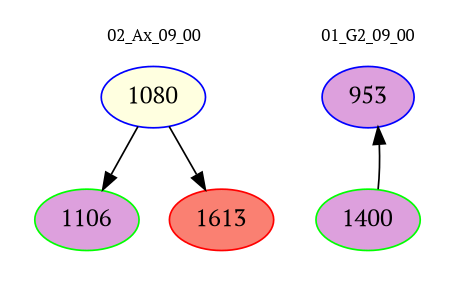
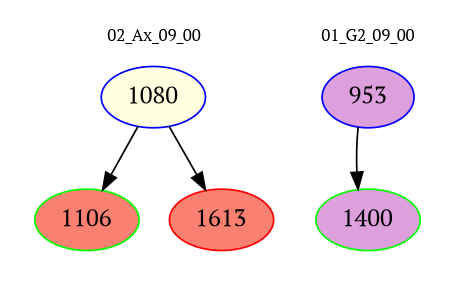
edge "1400" -> "953": reversed
node "1106": fillcolor plum -> salmon
